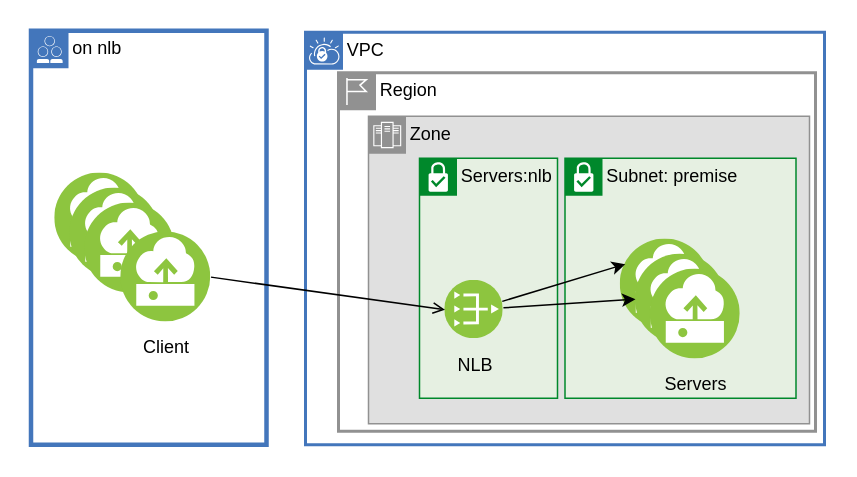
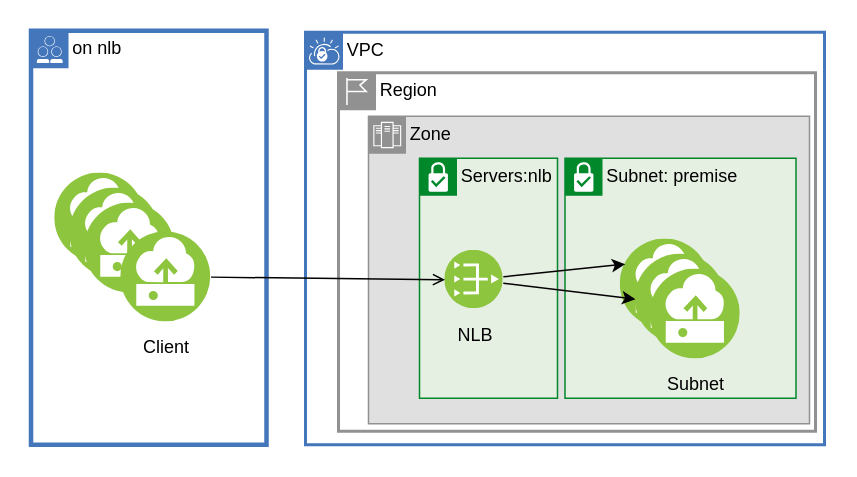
node "NLB": moved (474, 310) -> (474, 280)
node "Servers": label "Servers" -> "Subnet"
